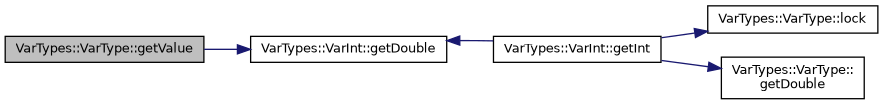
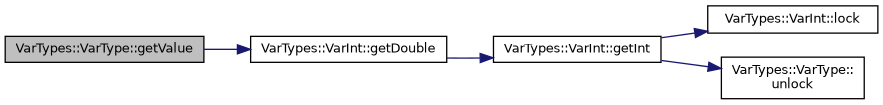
node "VarTypes::VarType::lock": label "VarTypes::VarType::lock" -> "VarTypes::VarInt::lock"
edge "VarTypes::VarInt::getInt" -> "VarTypes::VarInt::getDouble": reversed
node "VarTypes::VarType:: getDouble": label "VarTypes::VarType:: getDouble" -> "VarTypes::VarType:: unlock"
